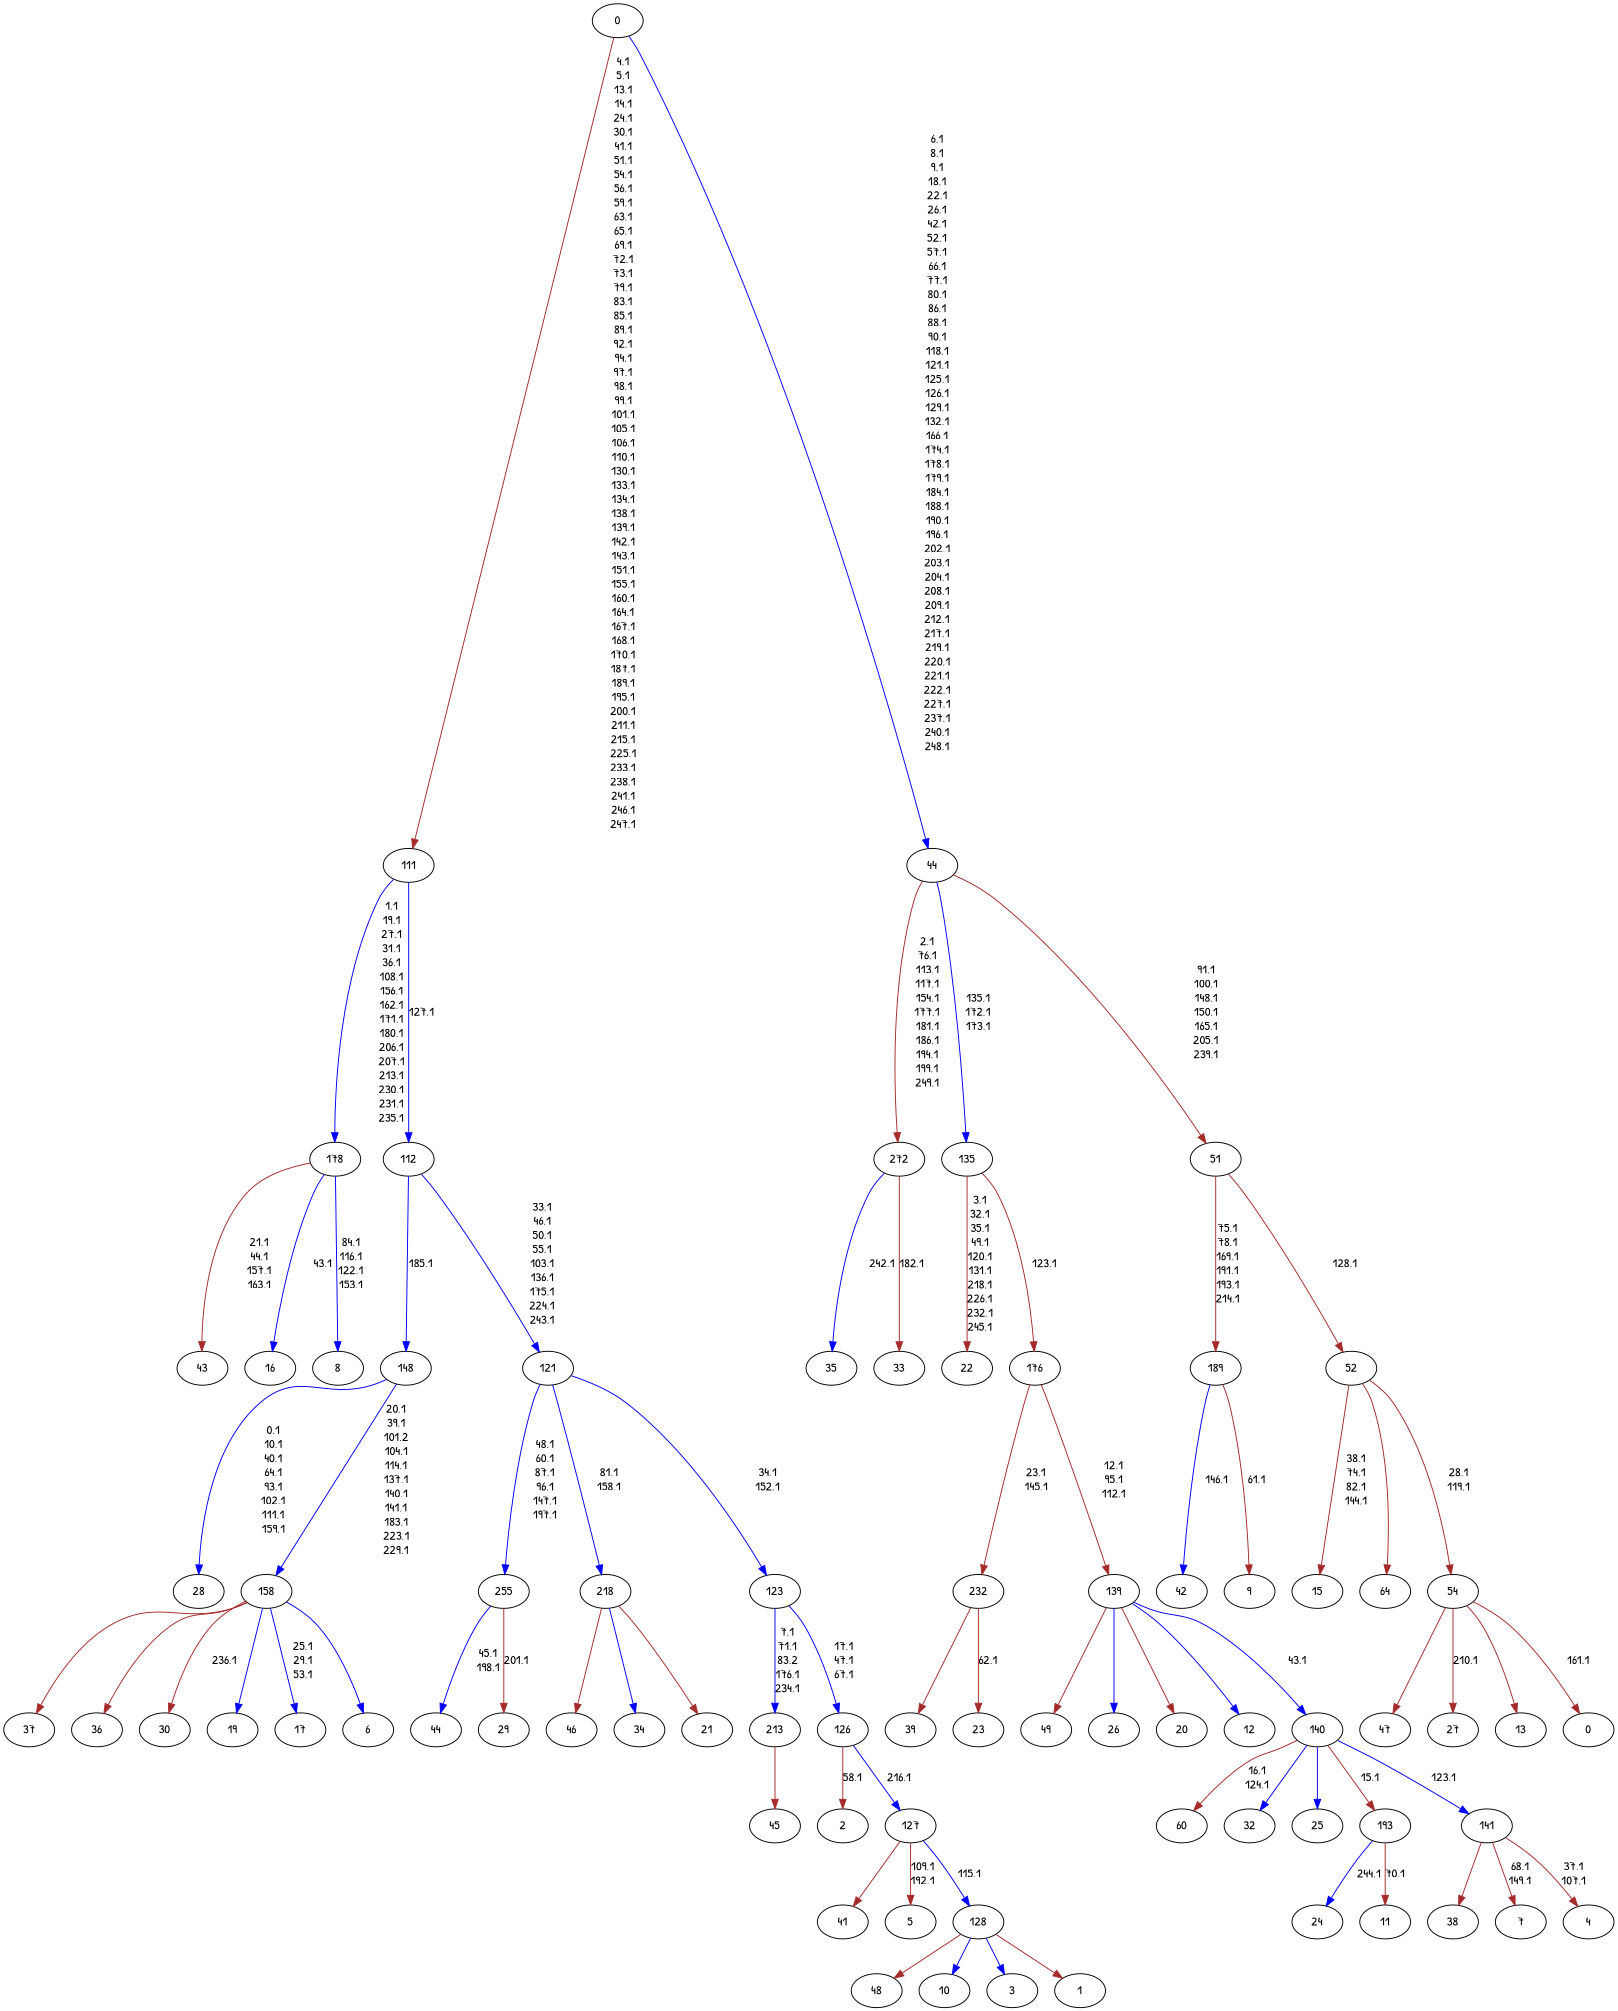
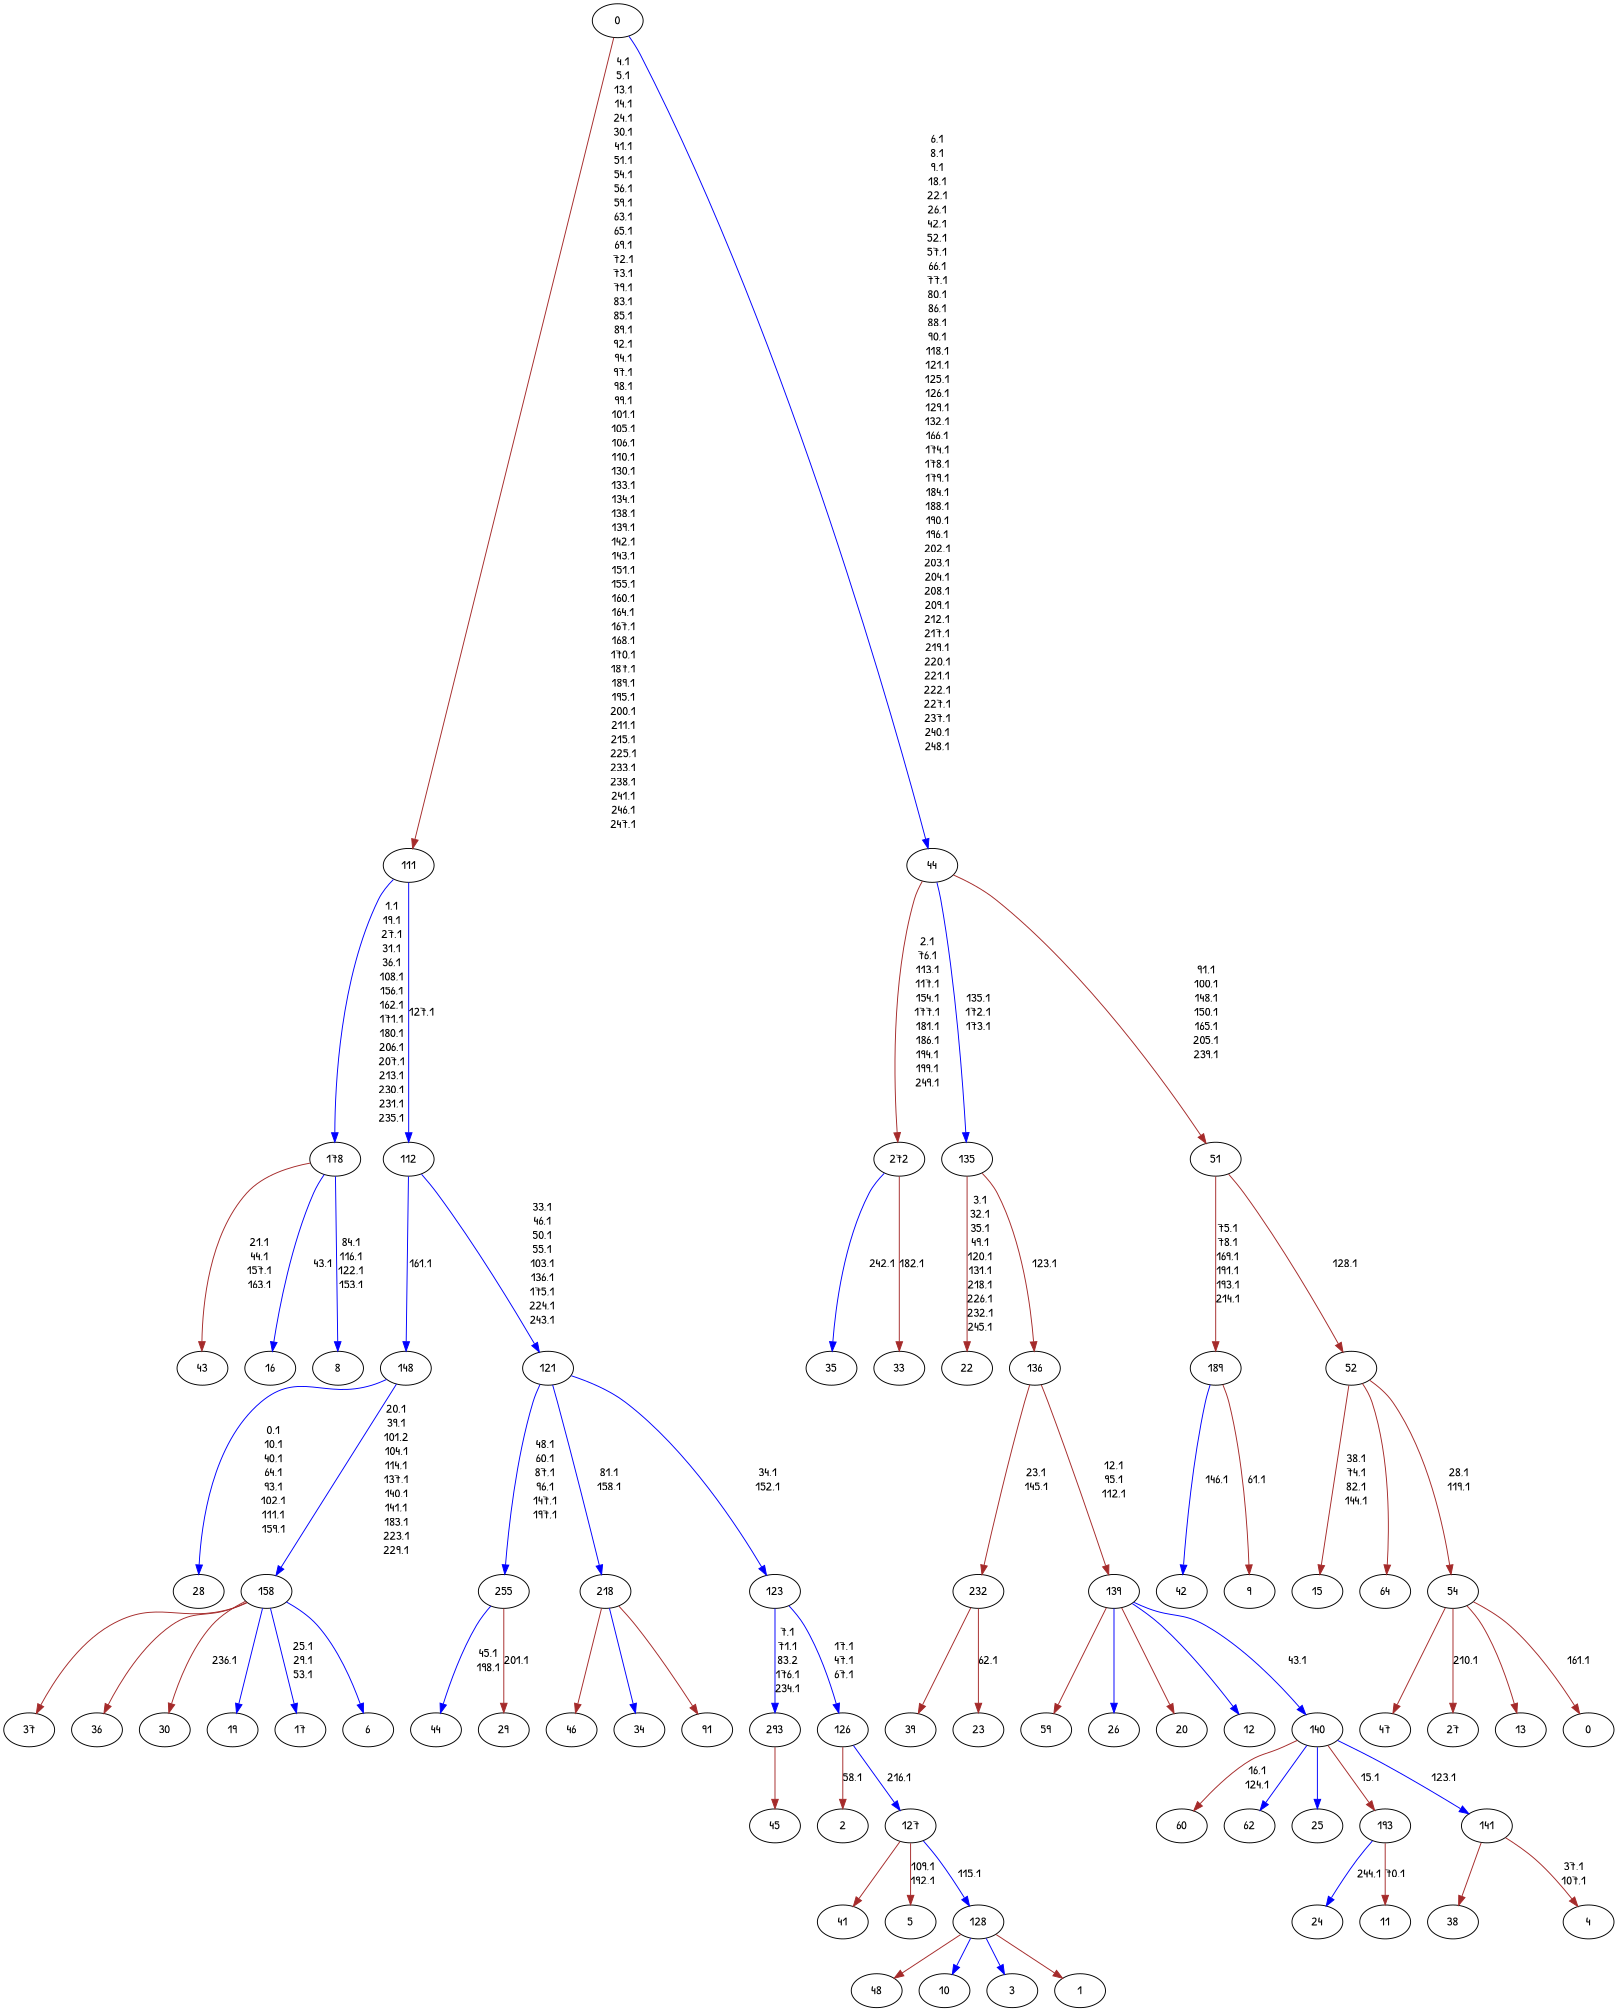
edge "112" -> "148": label "185,1" -> "161,1"
node "176": label "176" -> "136"
node "21": label "21" -> "91"
node "213": label "213" -> "293"
node "49": label "49" -> "59"
node "32": label "32" -> "62"
node "7": removed
